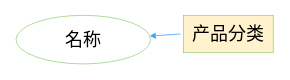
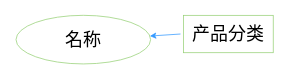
node "产品分类": fillcolor #fff2cc -> #ffffff
